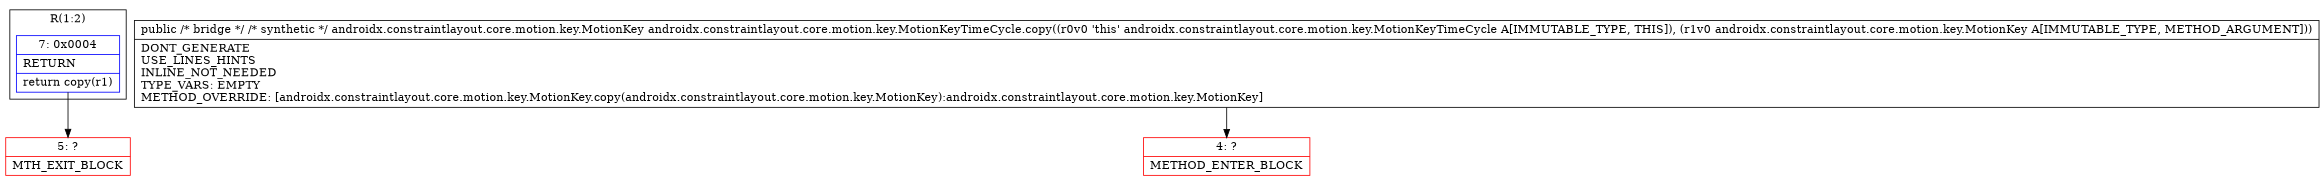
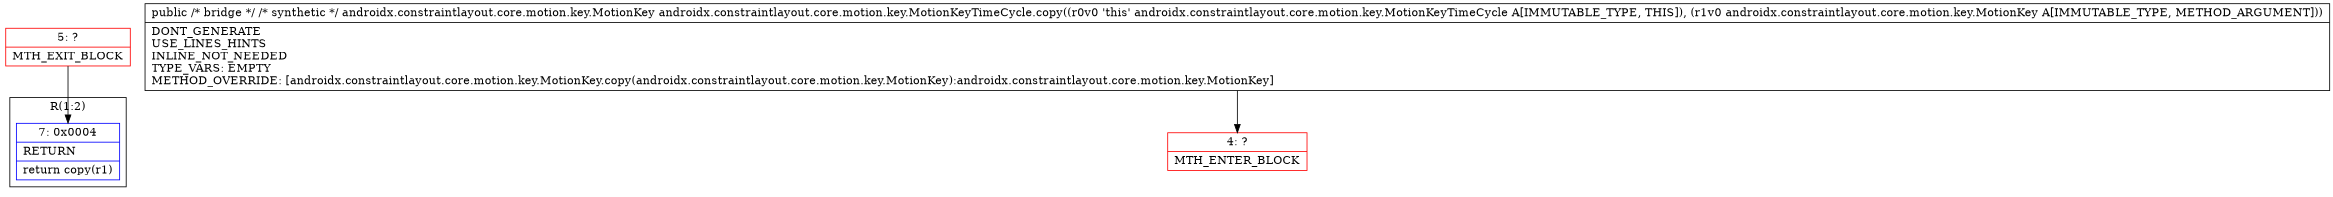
edge "7: 0x0004" -> "5: ?": reversed
node "4: ?": text "METHOD_ENTER_BLOCK" -> "MTH_ENTER_BLOCK"
